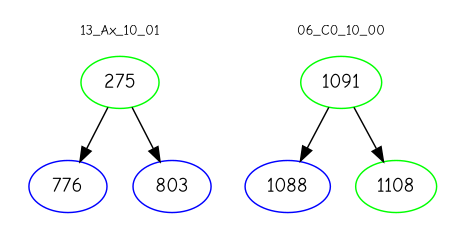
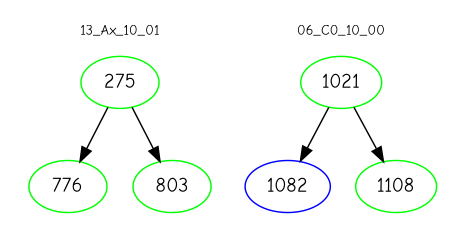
node "1091": label "1091" -> "1021"
node "776": color blue -> green
node "803": color blue -> green
node "1088": label "1088" -> "1082"
